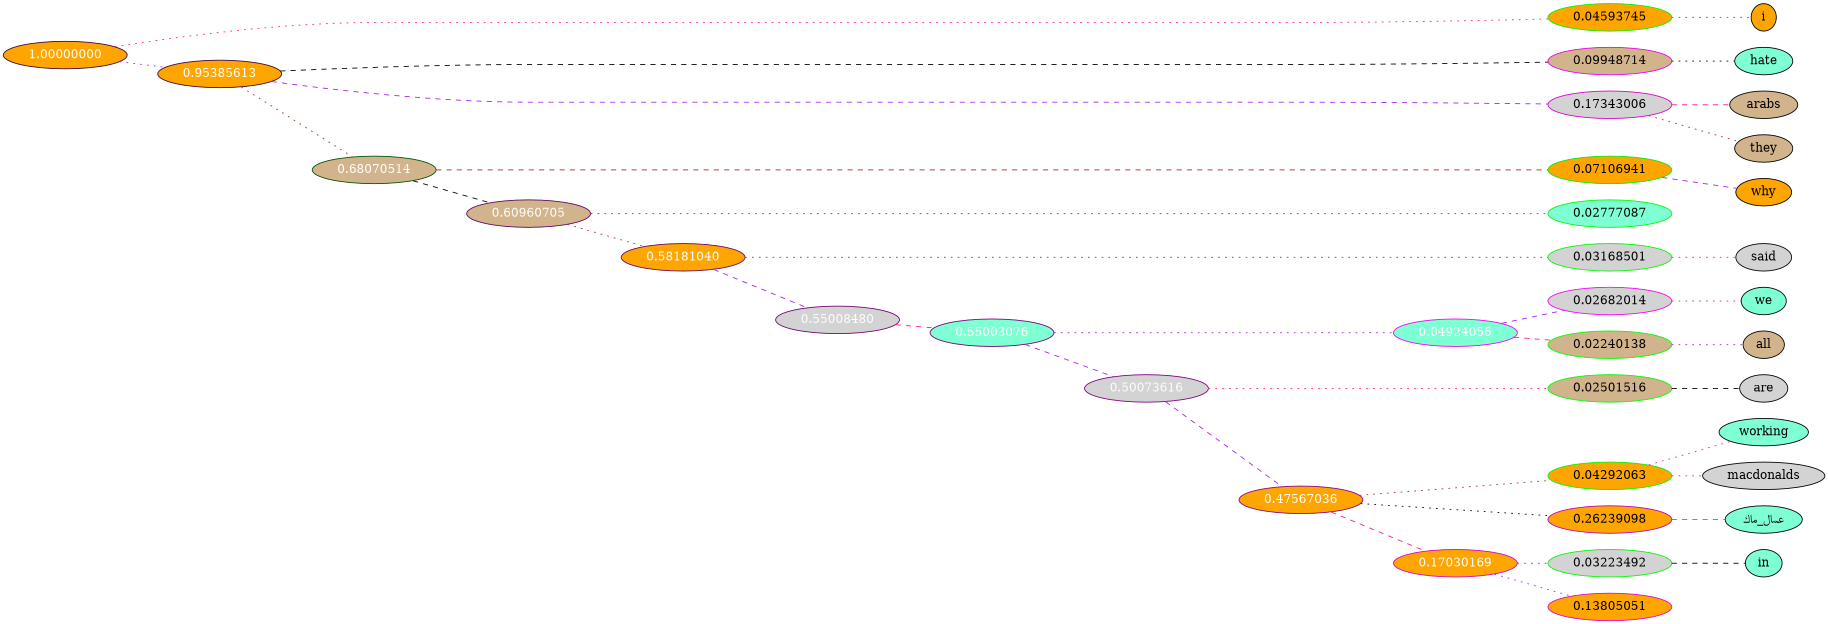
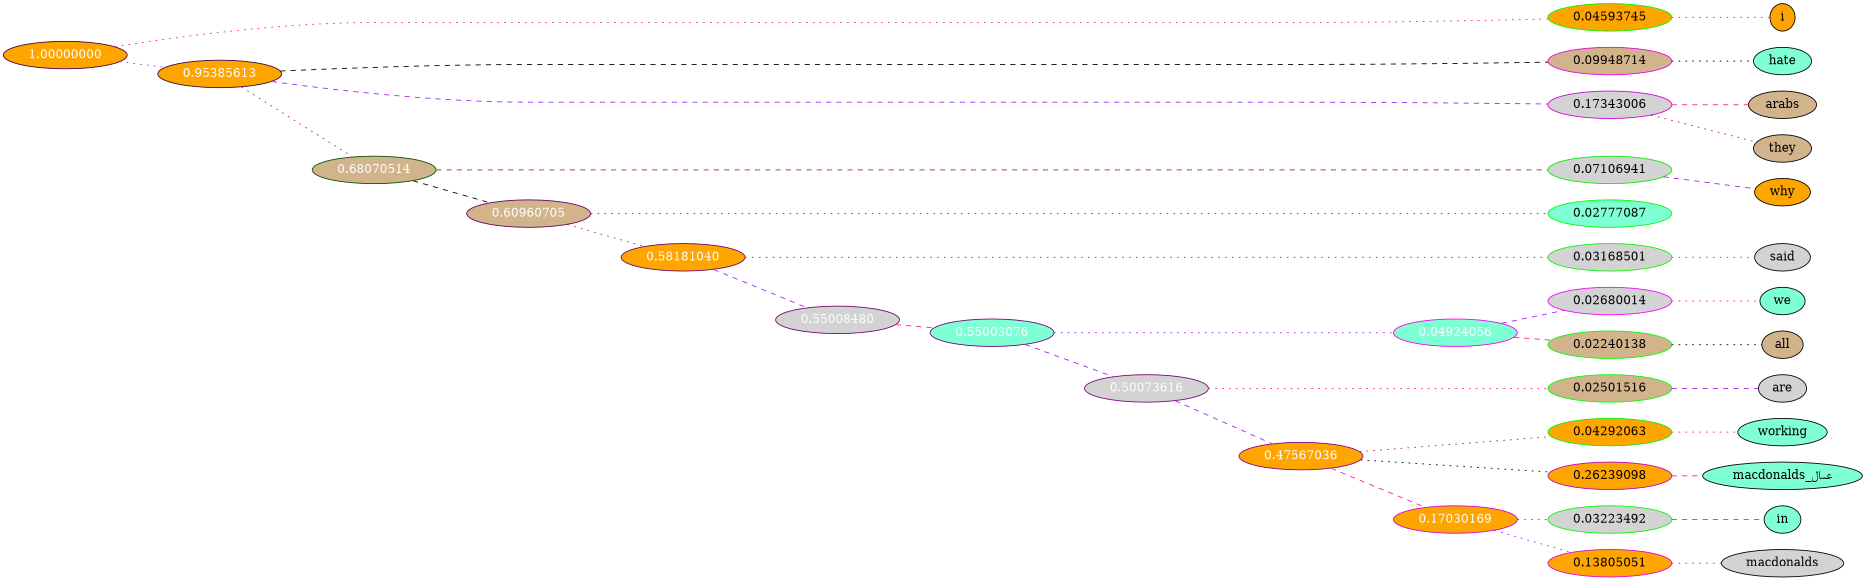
edge "0.04593745" -- "i": color purple -> deeppink
node "0.07106941": fillcolor orange -> lightgrey
node "0.02682014": label "0.02682014" -> "0.02680014"
edge "0.02240138" -- "all": color purple -> black
edge "0.02501516" -- "are": color black -> purple
edge "0.04292063" -- "macdonalds": now "0.13805051" -- "macdonalds"
node "عمال_ماك": label "عمال_ماك" -> "عمال_macdonalds"
edge "0.03223492" -- "in": color black -> purple
